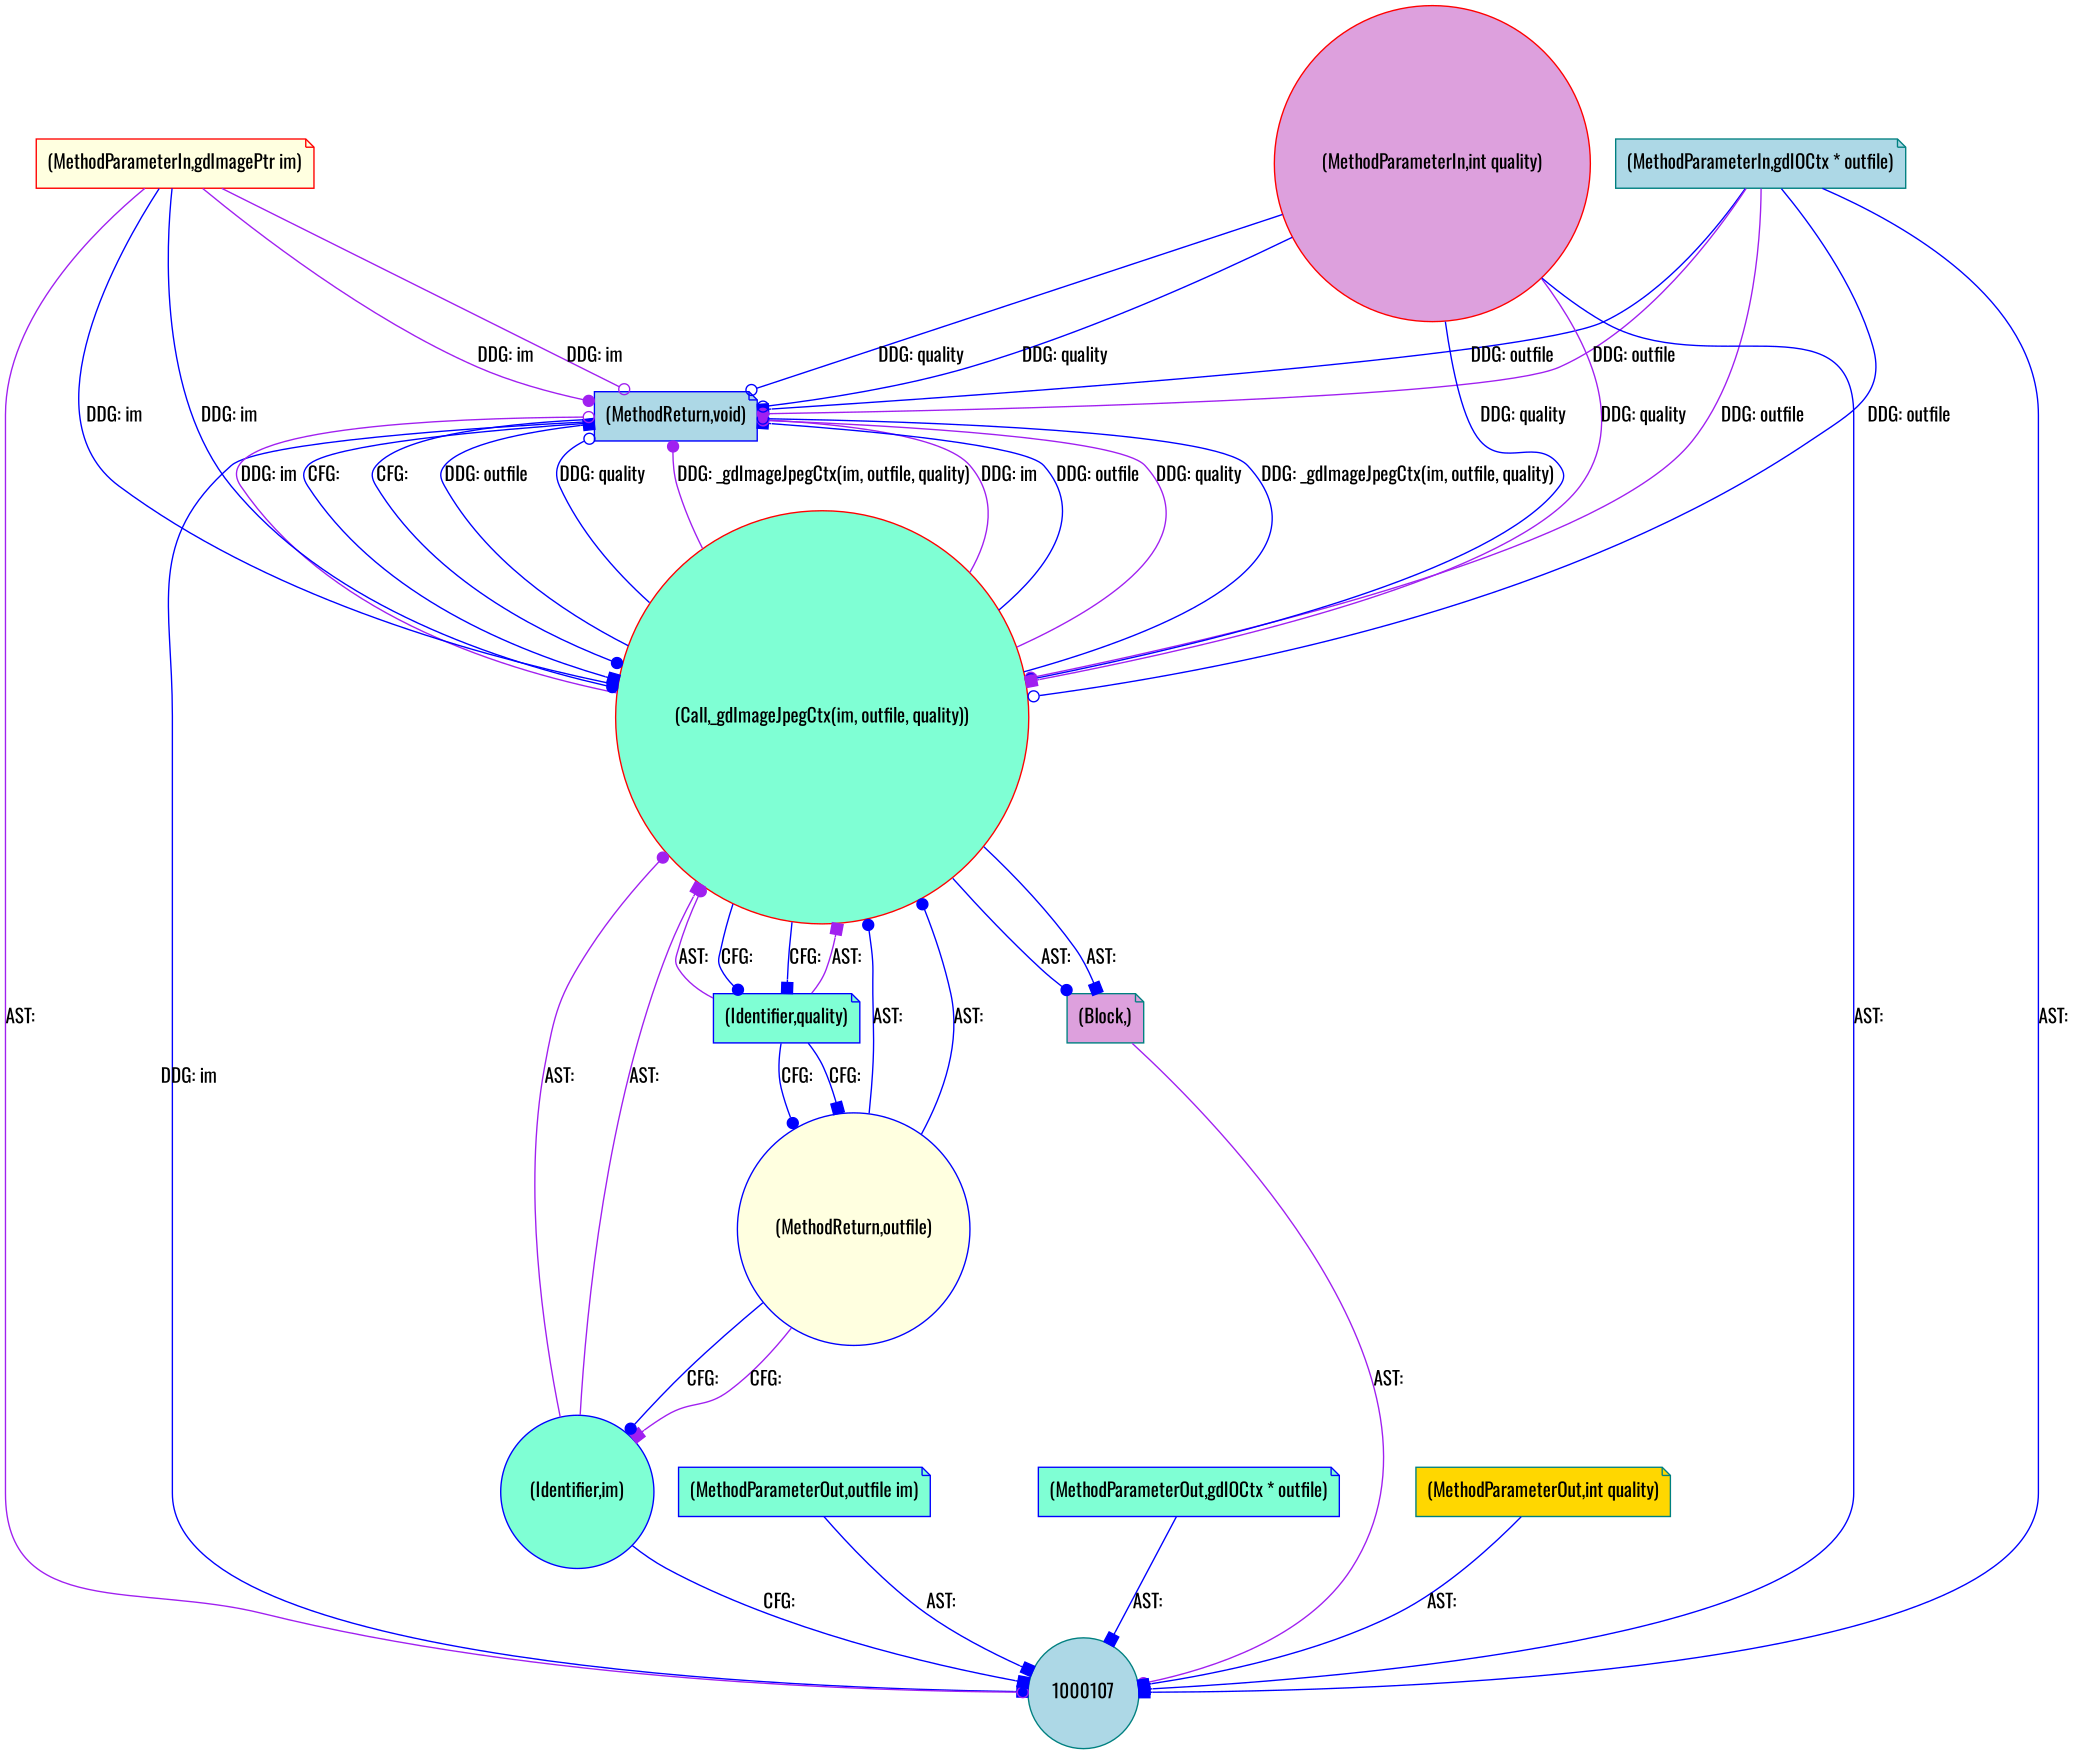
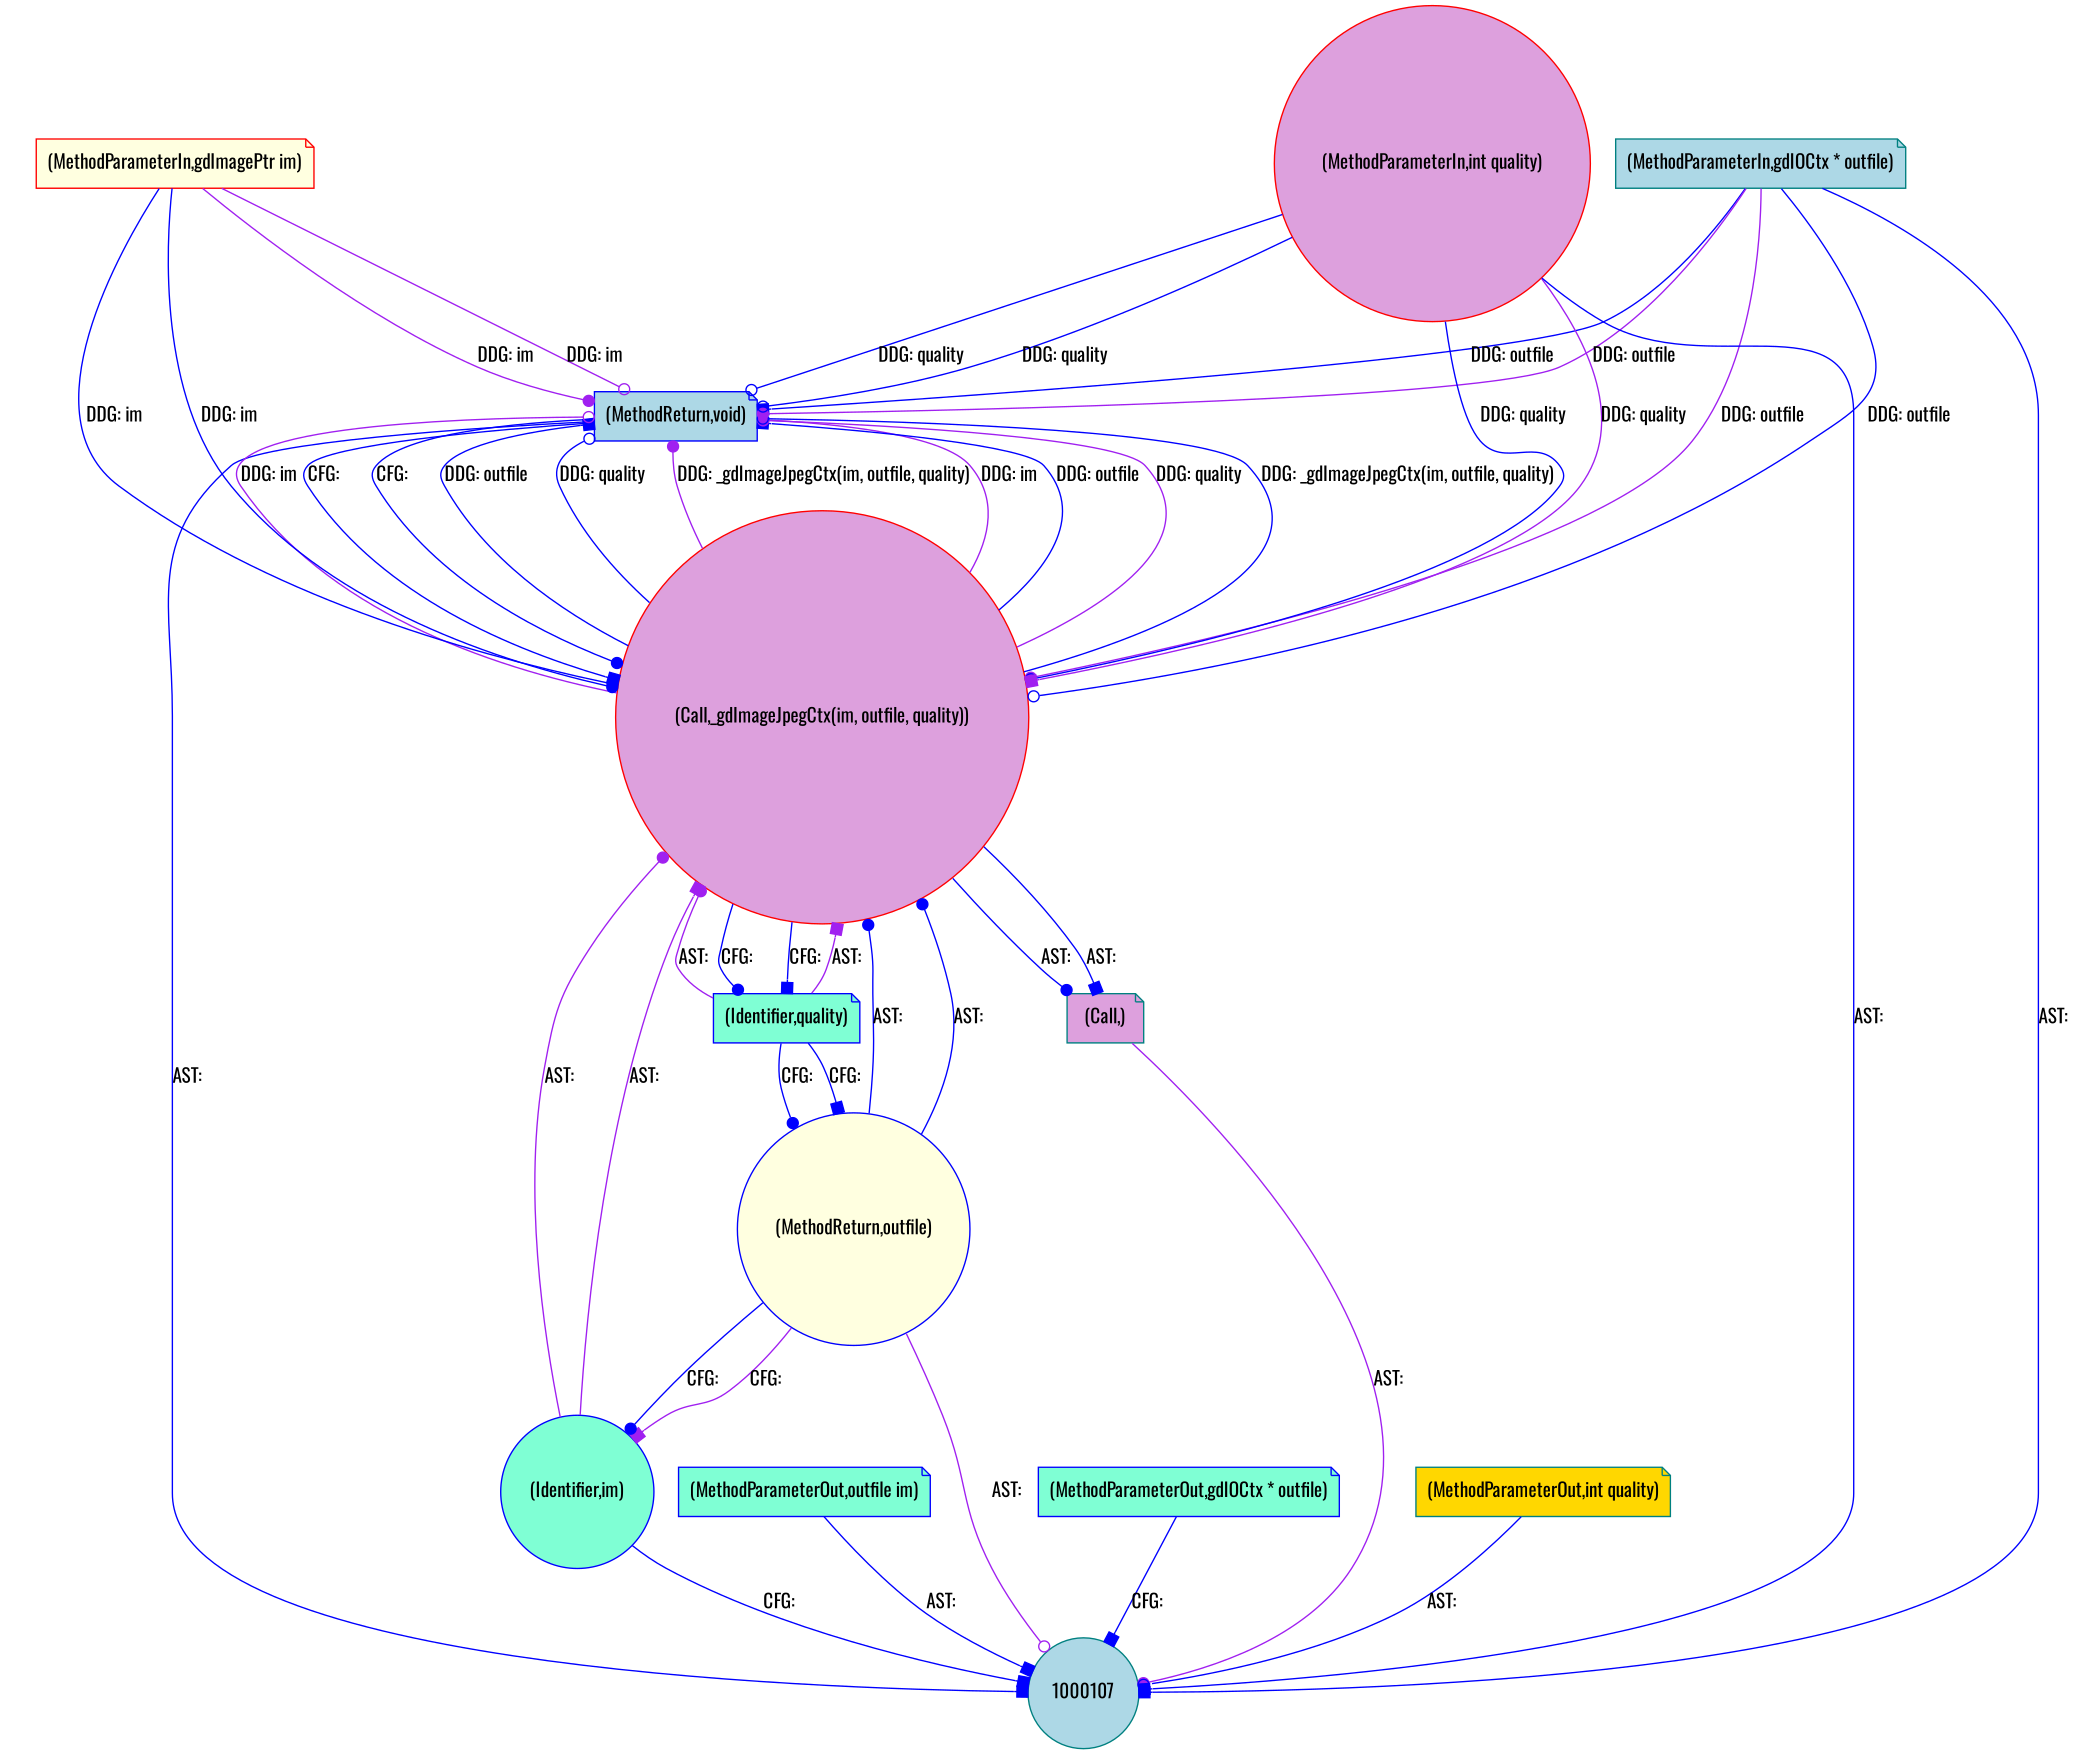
node "(Call,_gdImageJpegCtx(im, outfile, quality))": fillcolor aquamarine -> plum
node "(Block,)": label "(Block,)" -> "(Call,)"
edge "(MethodReturn,void)" -> "1000107": label "DDG: im" -> "AST: "
edge "(MethodParameterIn,gdImagePtr im)" -> "1000107": now "(MethodReturn,outfile)" -> "1000107"
edge "(MethodParameterOut,gdIOCtx * outfile)" -> "1000107": label "AST: " -> "CFG: "
edge "(MethodParameterOut,int quality)" -> "1000107": arrowhead box -> odot
